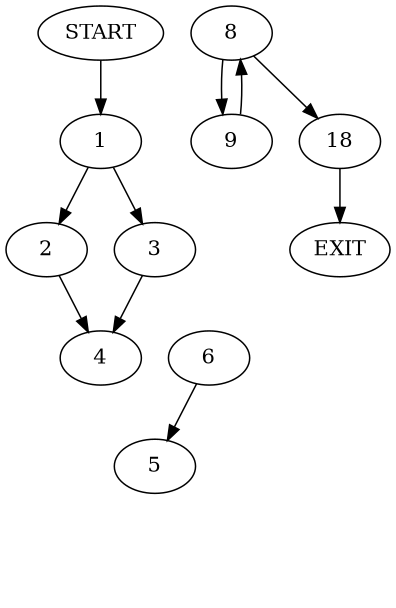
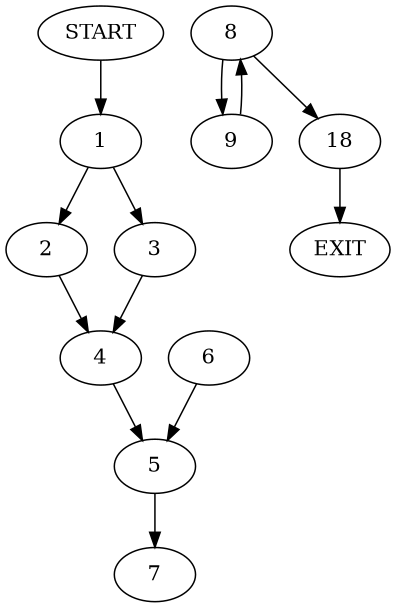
edge "4" -> "5": added
node "7": added
